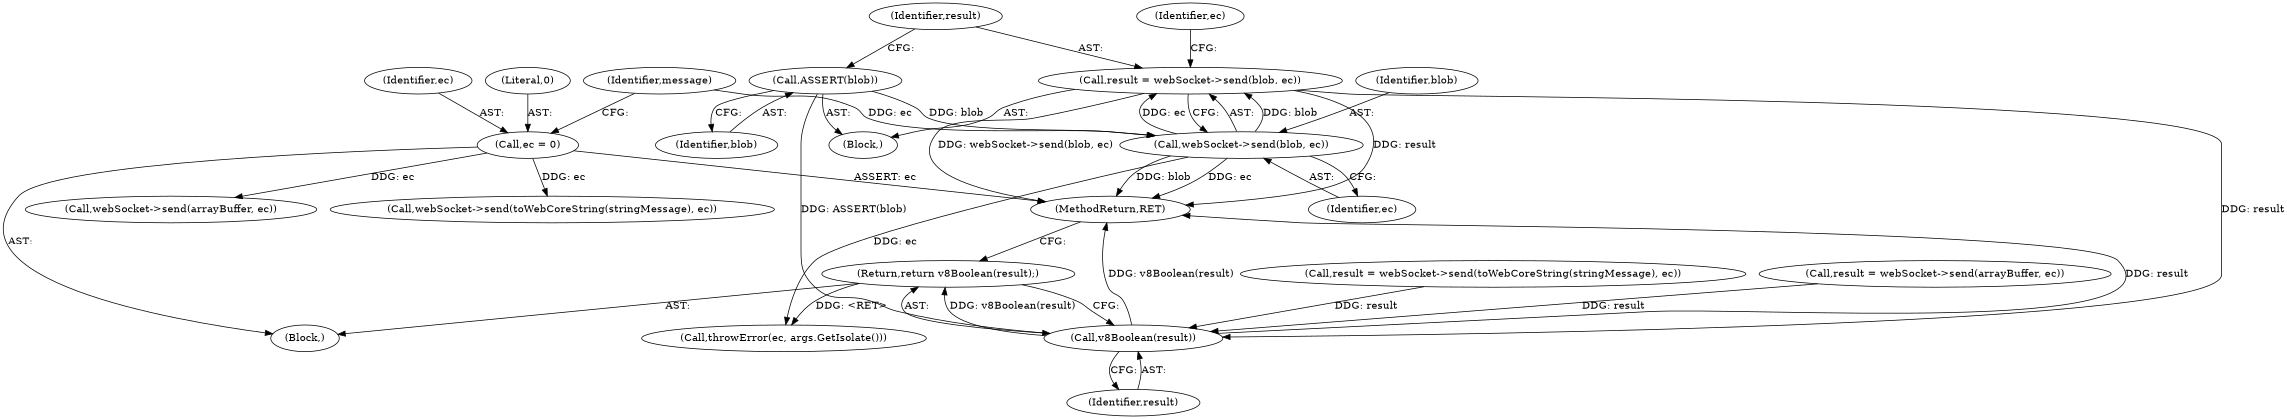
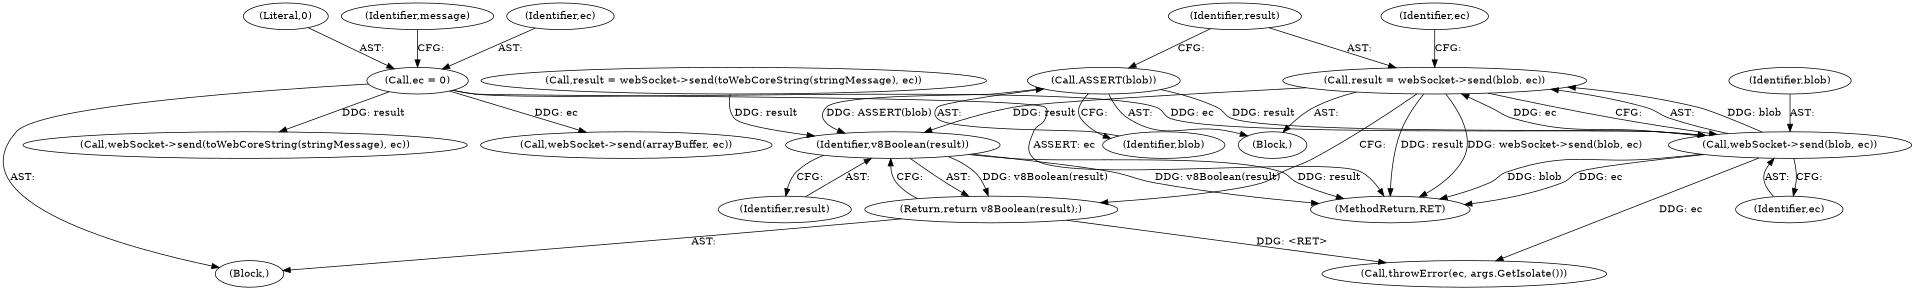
edge "(Call,ASSERT(blob))" -> "(Call,webSocket->send(blob, ec))": label "DDG: blob" -> "DDG: result"
edge "(Identifier,message)" -> "(Call,webSocket->send(blob, ec))": now "(Call,ec = 0)" -> "(Call,webSocket->send(blob, ec))"
edge "(Call,ec = 0)" -> "(Call,webSocket->send(toWebCoreString(stringMessage), ec))": label "DDG: ec" -> "DDG: result"
edge "(MethodReturn,RET)" -> "(Return,return v8Boolean(result);)": now "(Call,result = webSocket->send(blob, ec))" -> "(Return,return v8Boolean(result);)"
node "(Call,result = webSocket->send(arrayBuffer, ec))": removed
node "(Call,v8Boolean(result))": label "(Call,v8Boolean(result))" -> "(Identifier,v8Boolean(result))"
